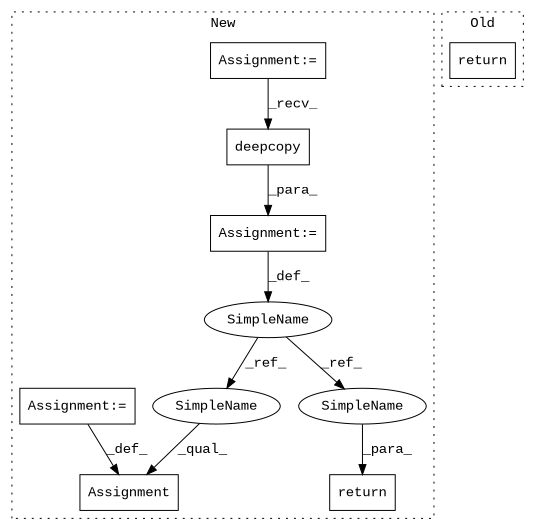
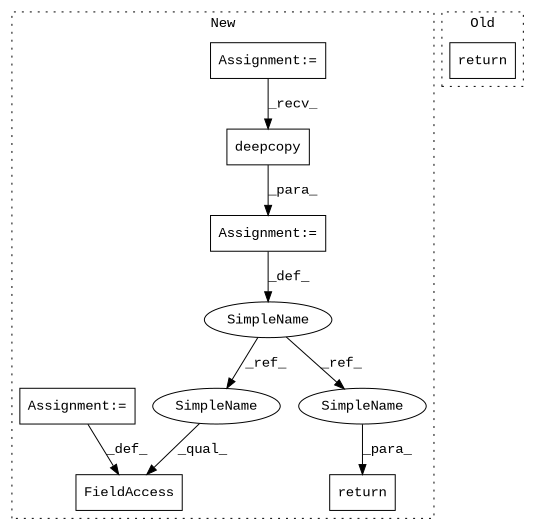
node "Assignment": label "Assignment" -> "FieldAccess"
